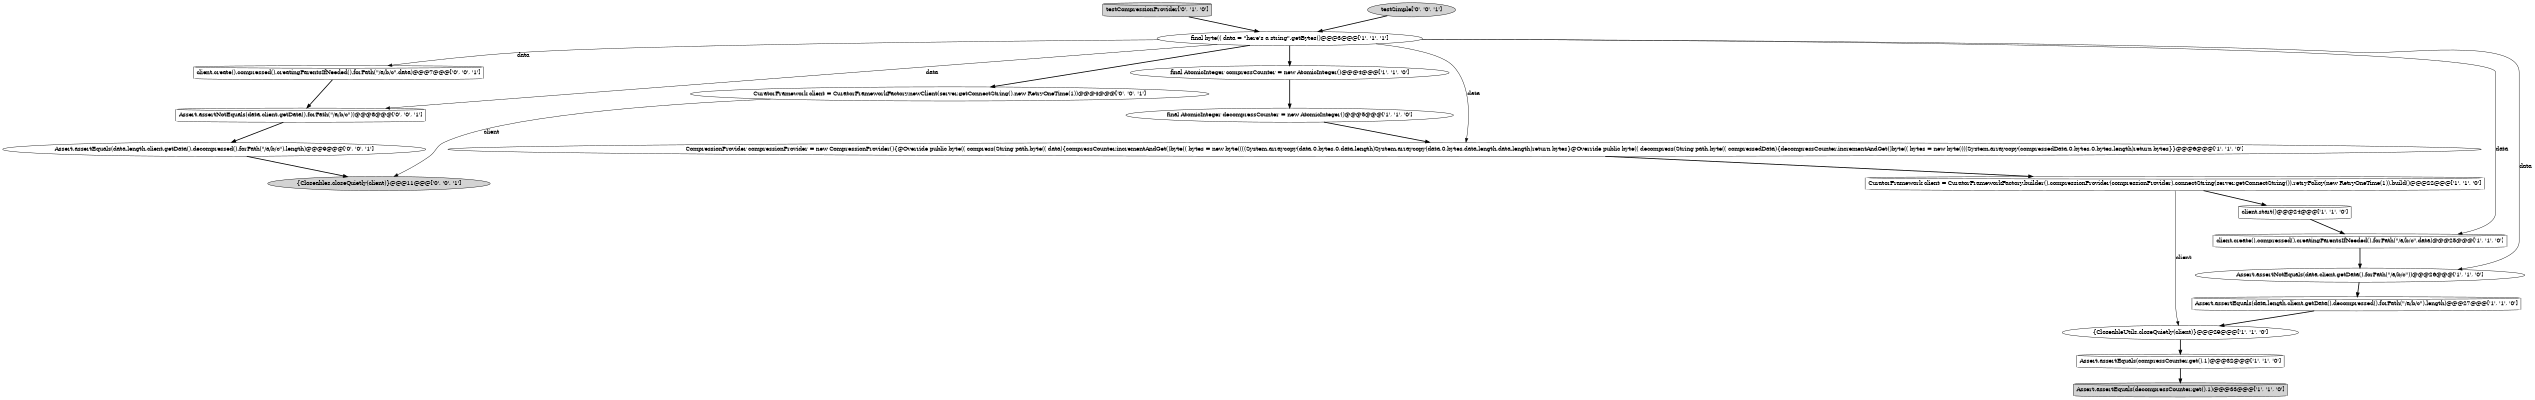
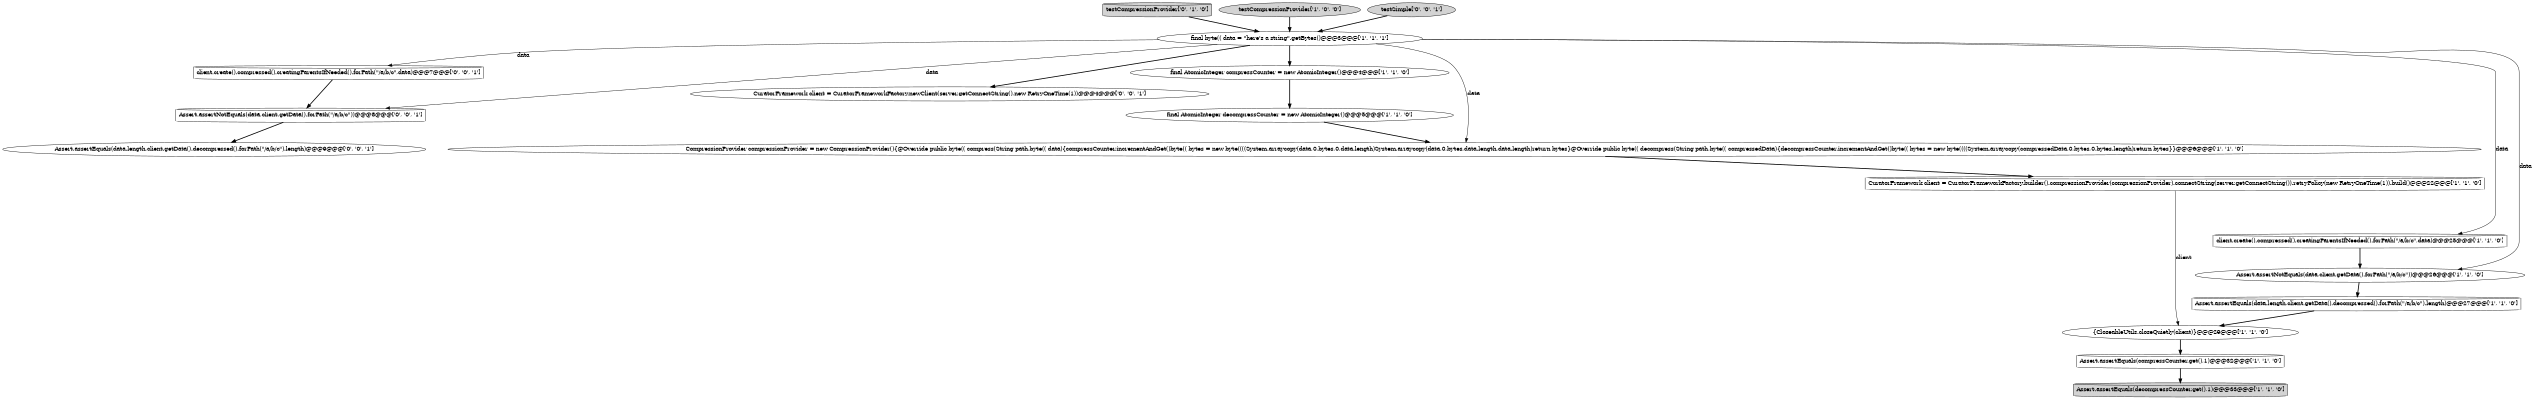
node "testCompressionProvider['1', '0', '0']": added
node "{Closeables.closeQuietly(client)}@@@11@@@['0', '0', '1']": removed
node "client.start()@@@24@@@['1', '1', '0']": removed
